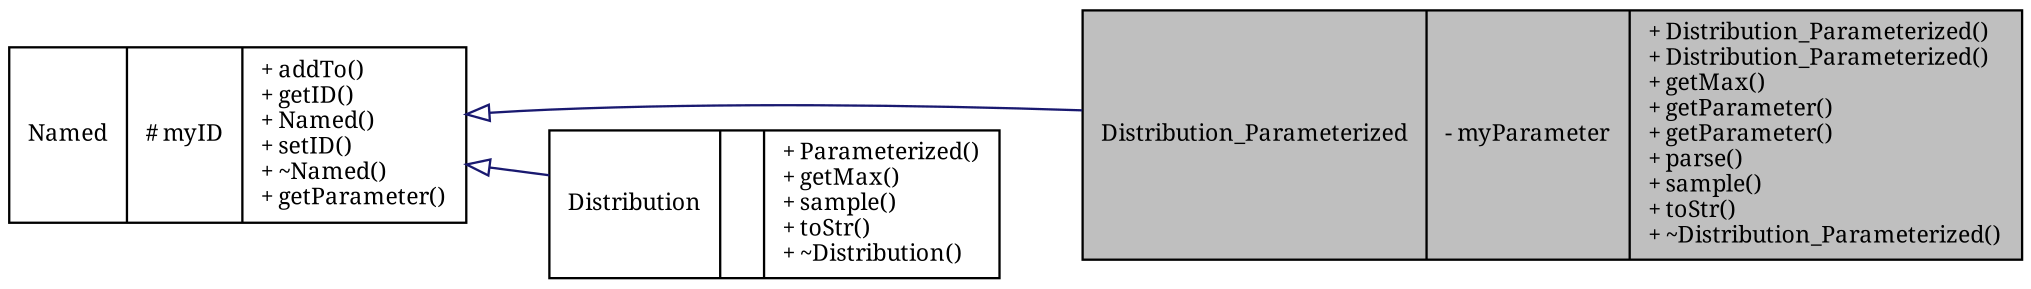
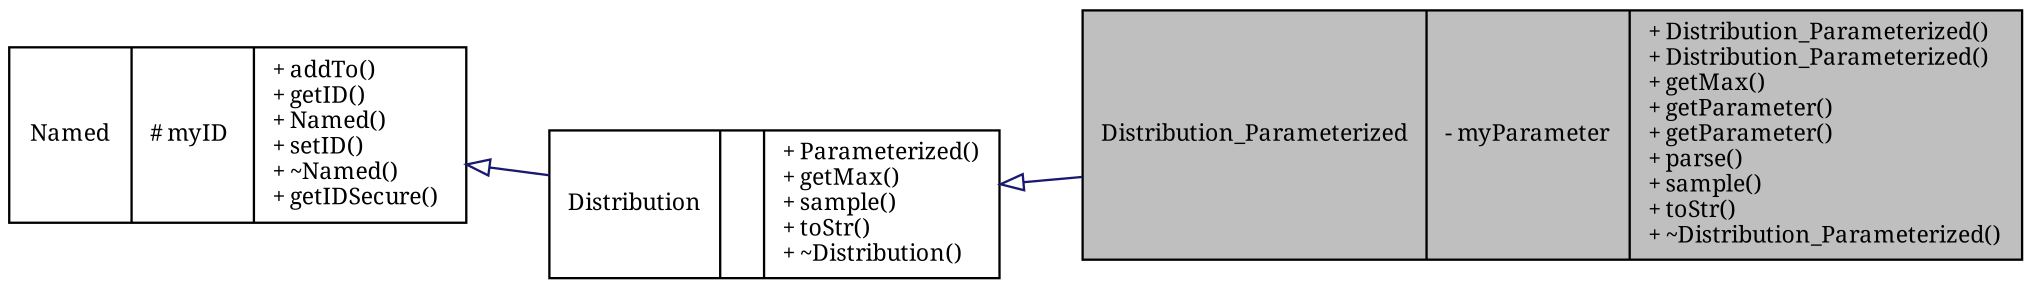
edge "Distribution_Parameterized" -> "Named": now "Distribution_Parameterized" -> "Distribution"
node "Named": text "+ getParameter()" -> "+ getIDSecure()"
